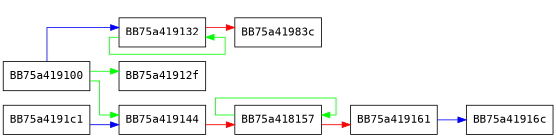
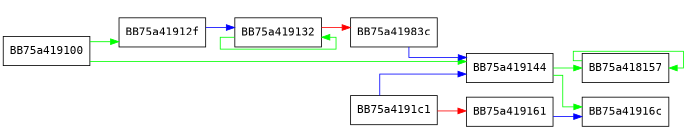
edge "BB75a419100" -> "BB75a419132": now "BB75a41912f" -> "BB75a419132"
edge "BB75a41983c" -> "BB75a419144": added
edge "BB75a419144" -> "BB75a41916c": added
edge "BB75a419144" -> "BB75a418157": color red -> green
edge "BB75a418157" -> "BB75a419161": now "BB75a4191c1" -> "BB75a419161"
